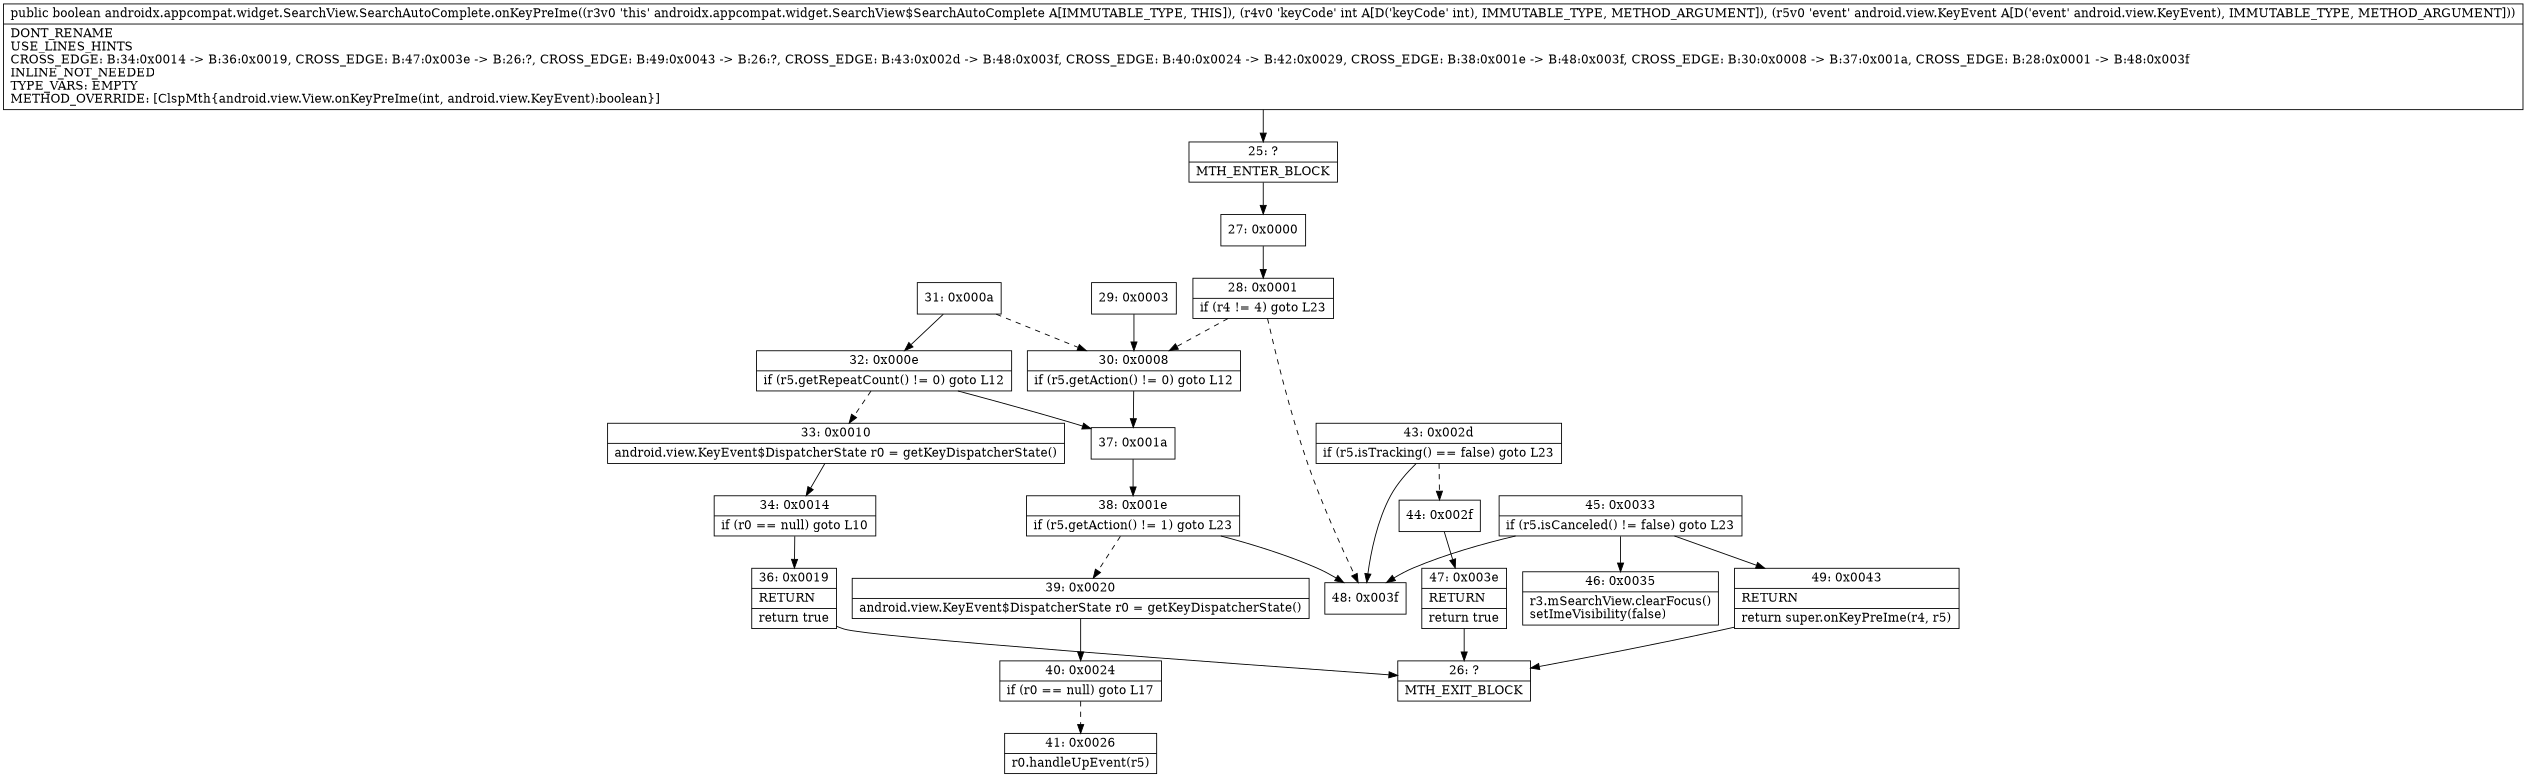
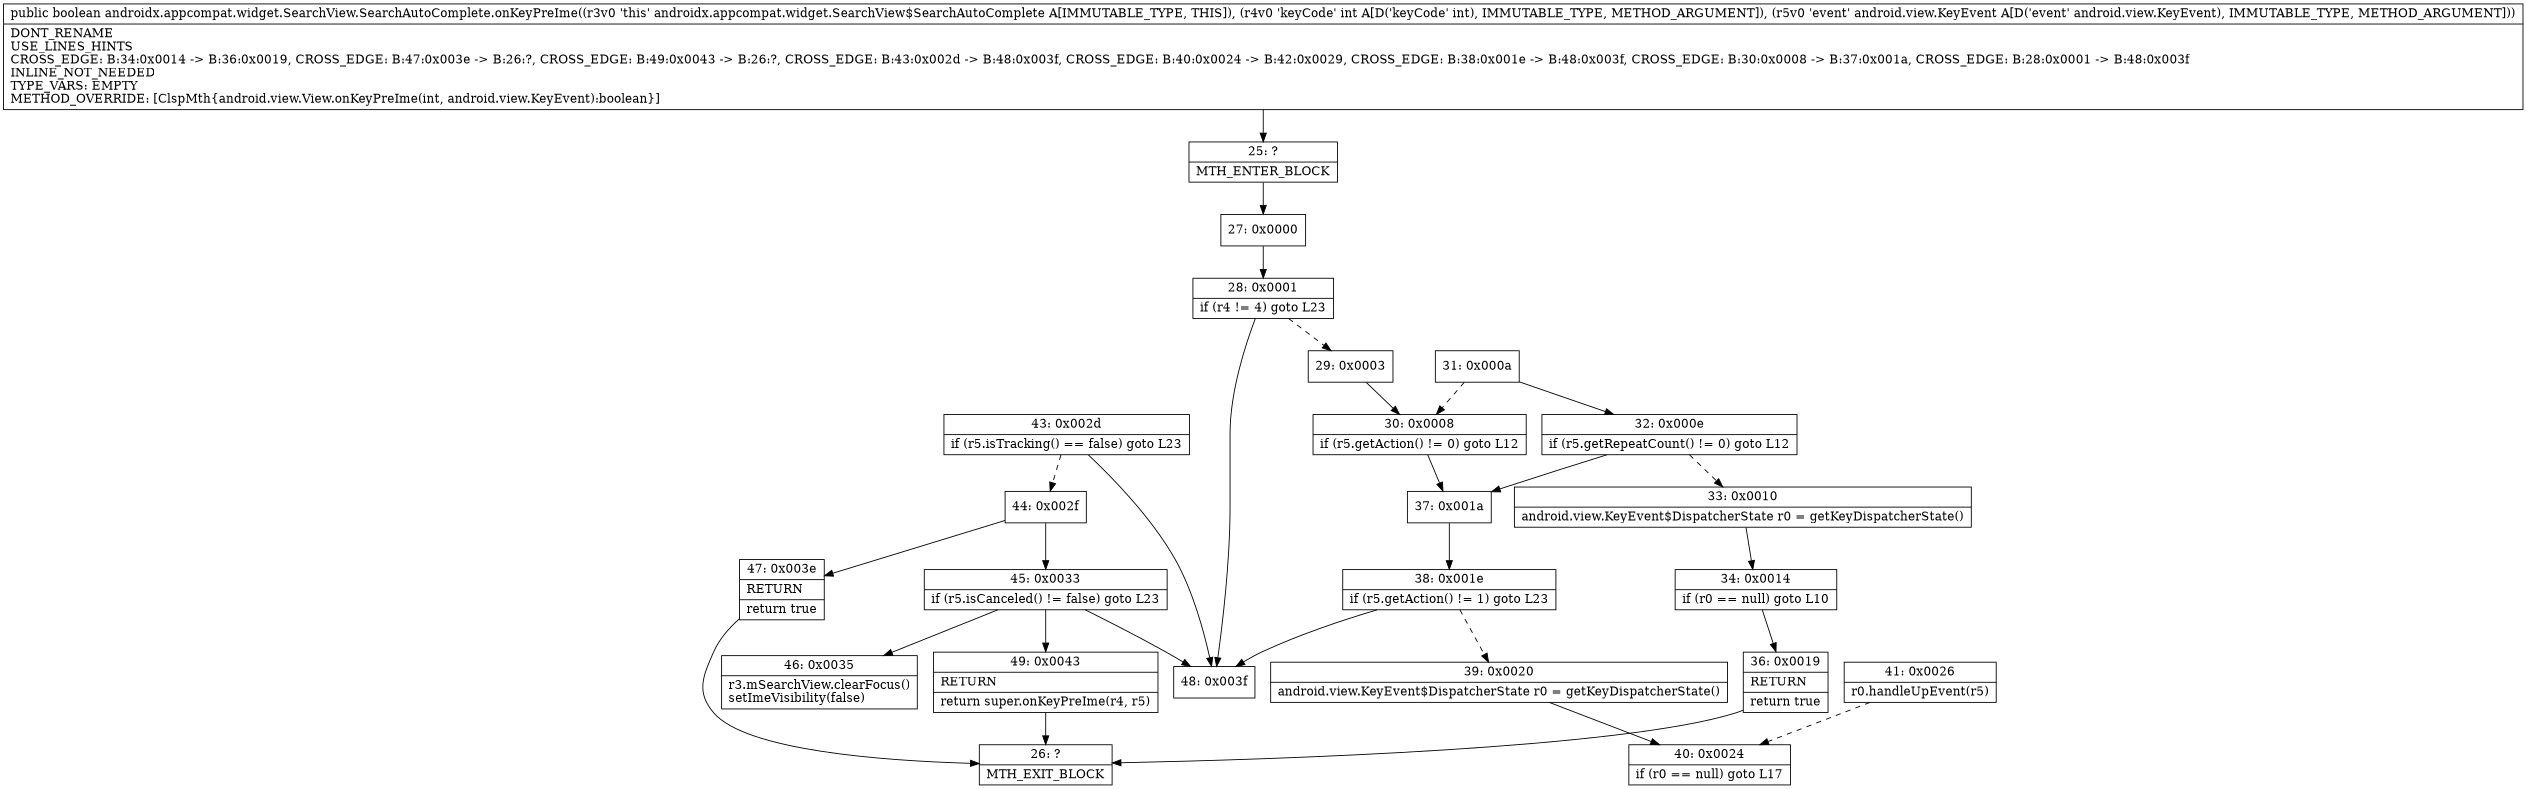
edge "28: 0x0001" -> "30: 0x0008": now "28: 0x0001" -> "29: 0x0003"
edge "28: 0x0001" -> "48: 0x003f": style dashed -> solid
edge "44: 0x002f" -> "45: 0x0033": added
edge "40: 0x0024" -> "41: 0x0026": reversed
